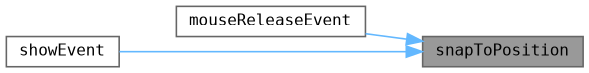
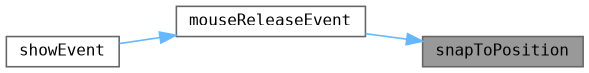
edge "showEvent" -> "snapToPosition": now "showEvent" -> "mouseReleaseEvent"
